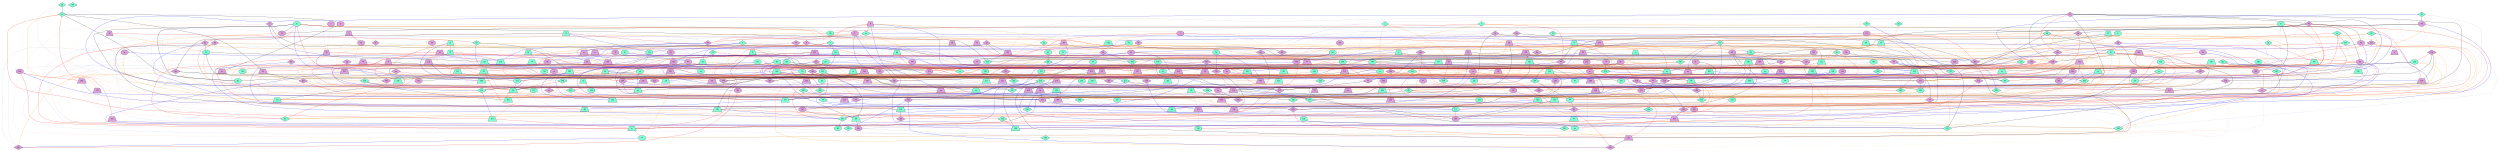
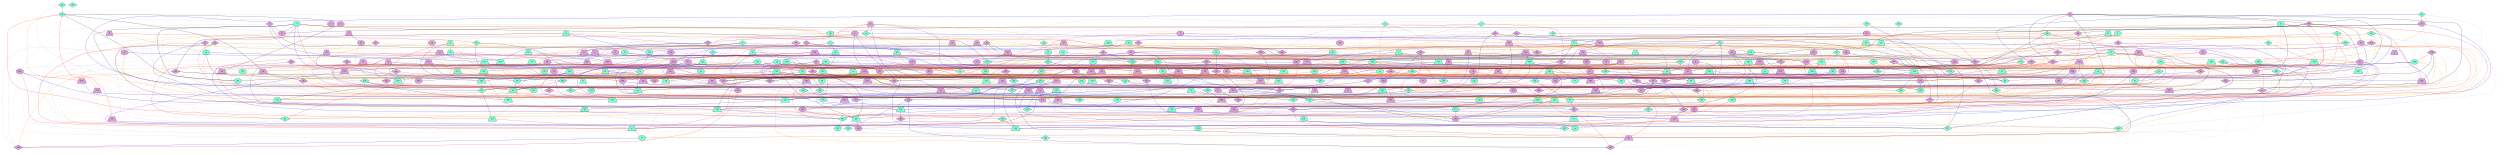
node "206": added
edge "61" -- "261": now "61" -- "293"
